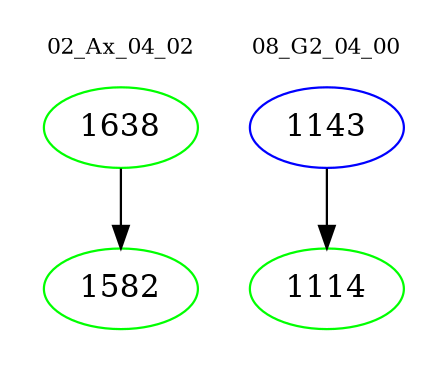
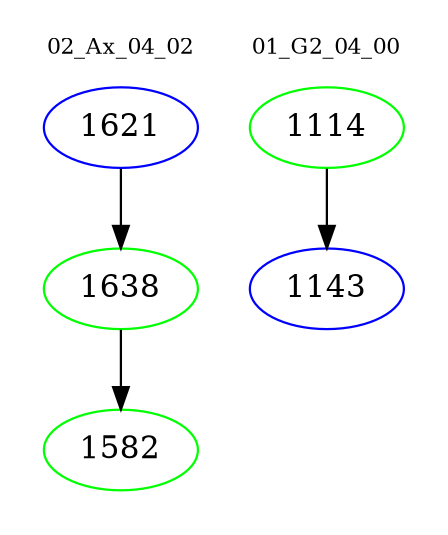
cluster "08_G2_04_00": label "08_G2_04_00" -> "01_G2_04_00"
node "1621": added
edge "1143" -> "1114": reversed
